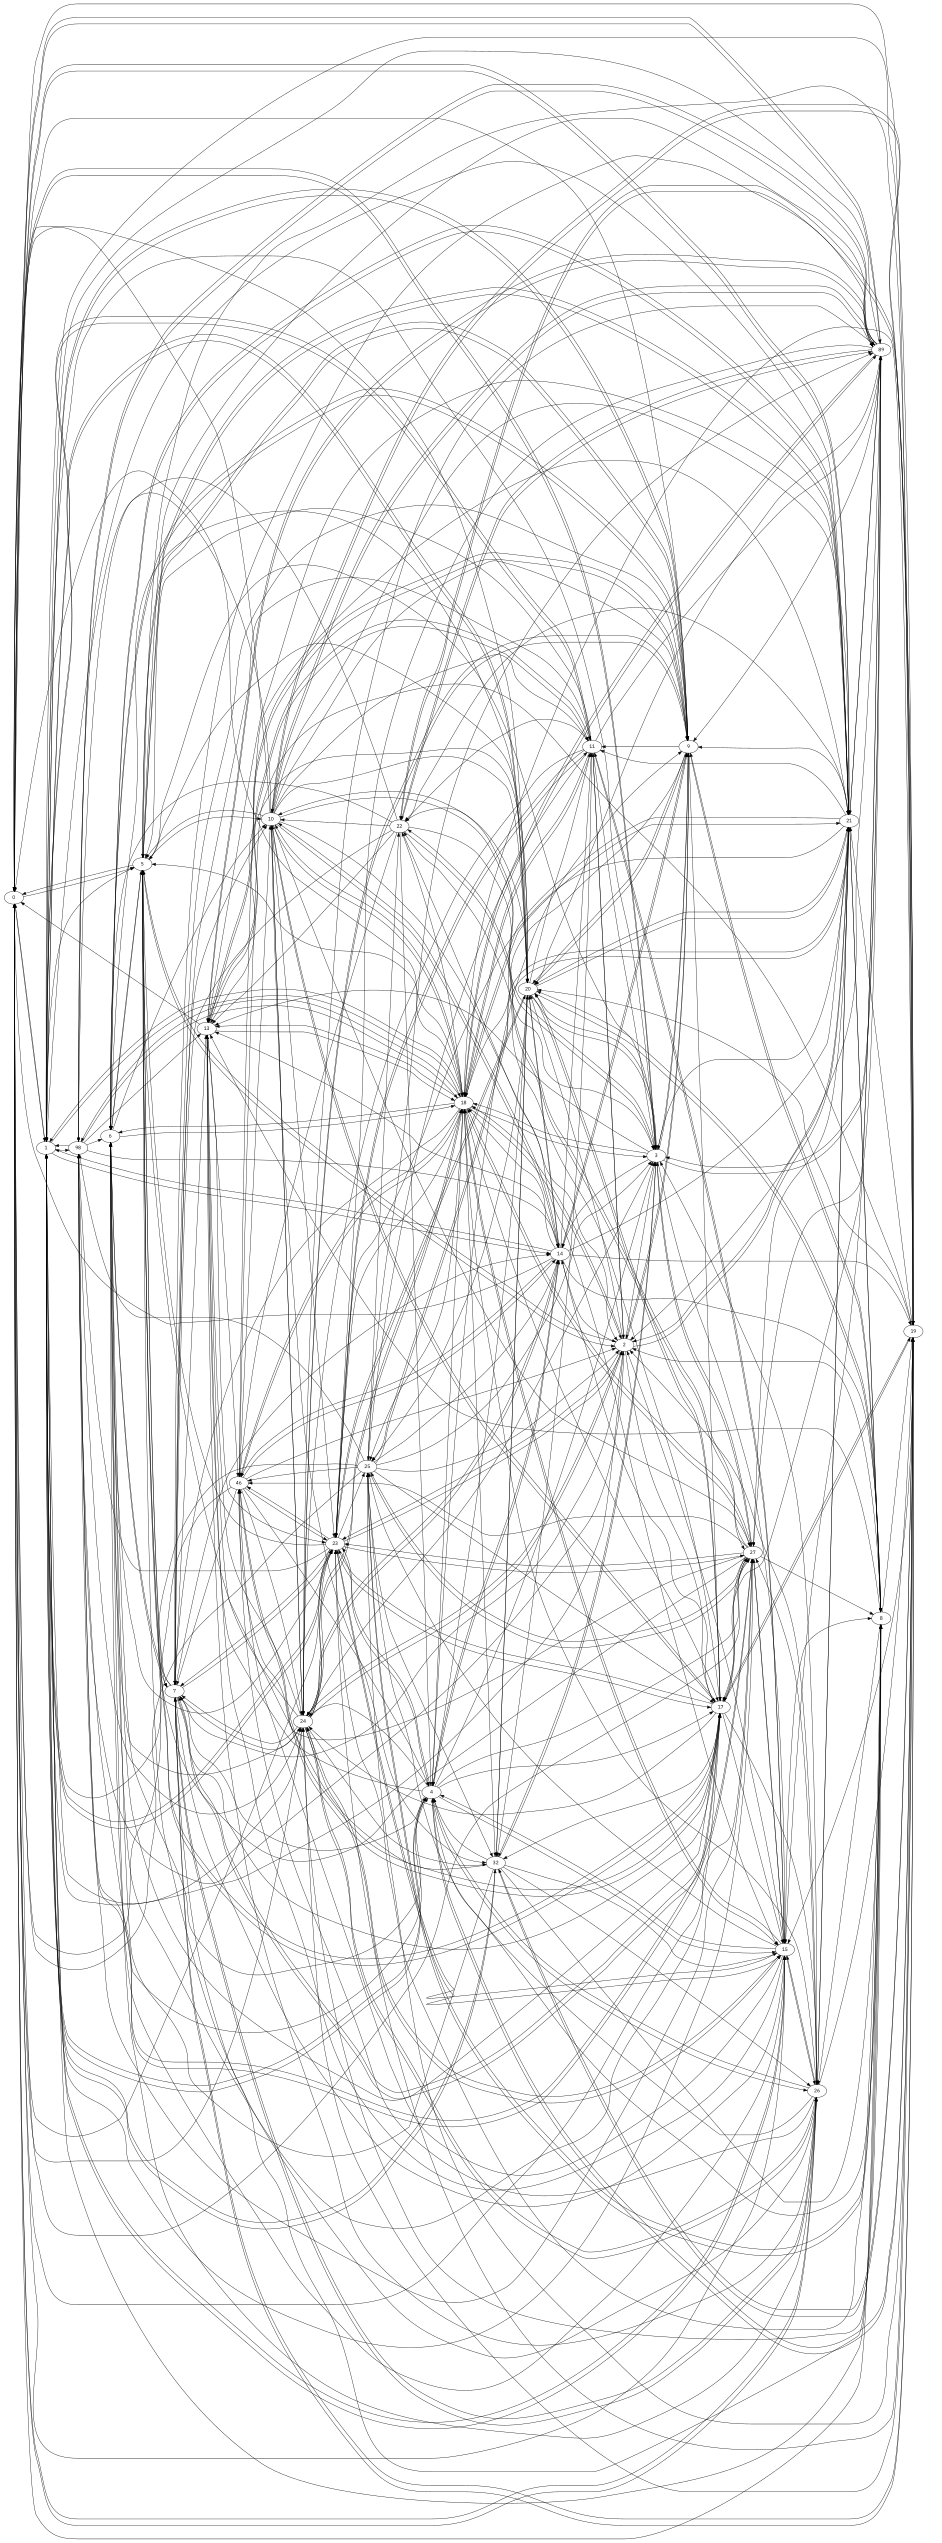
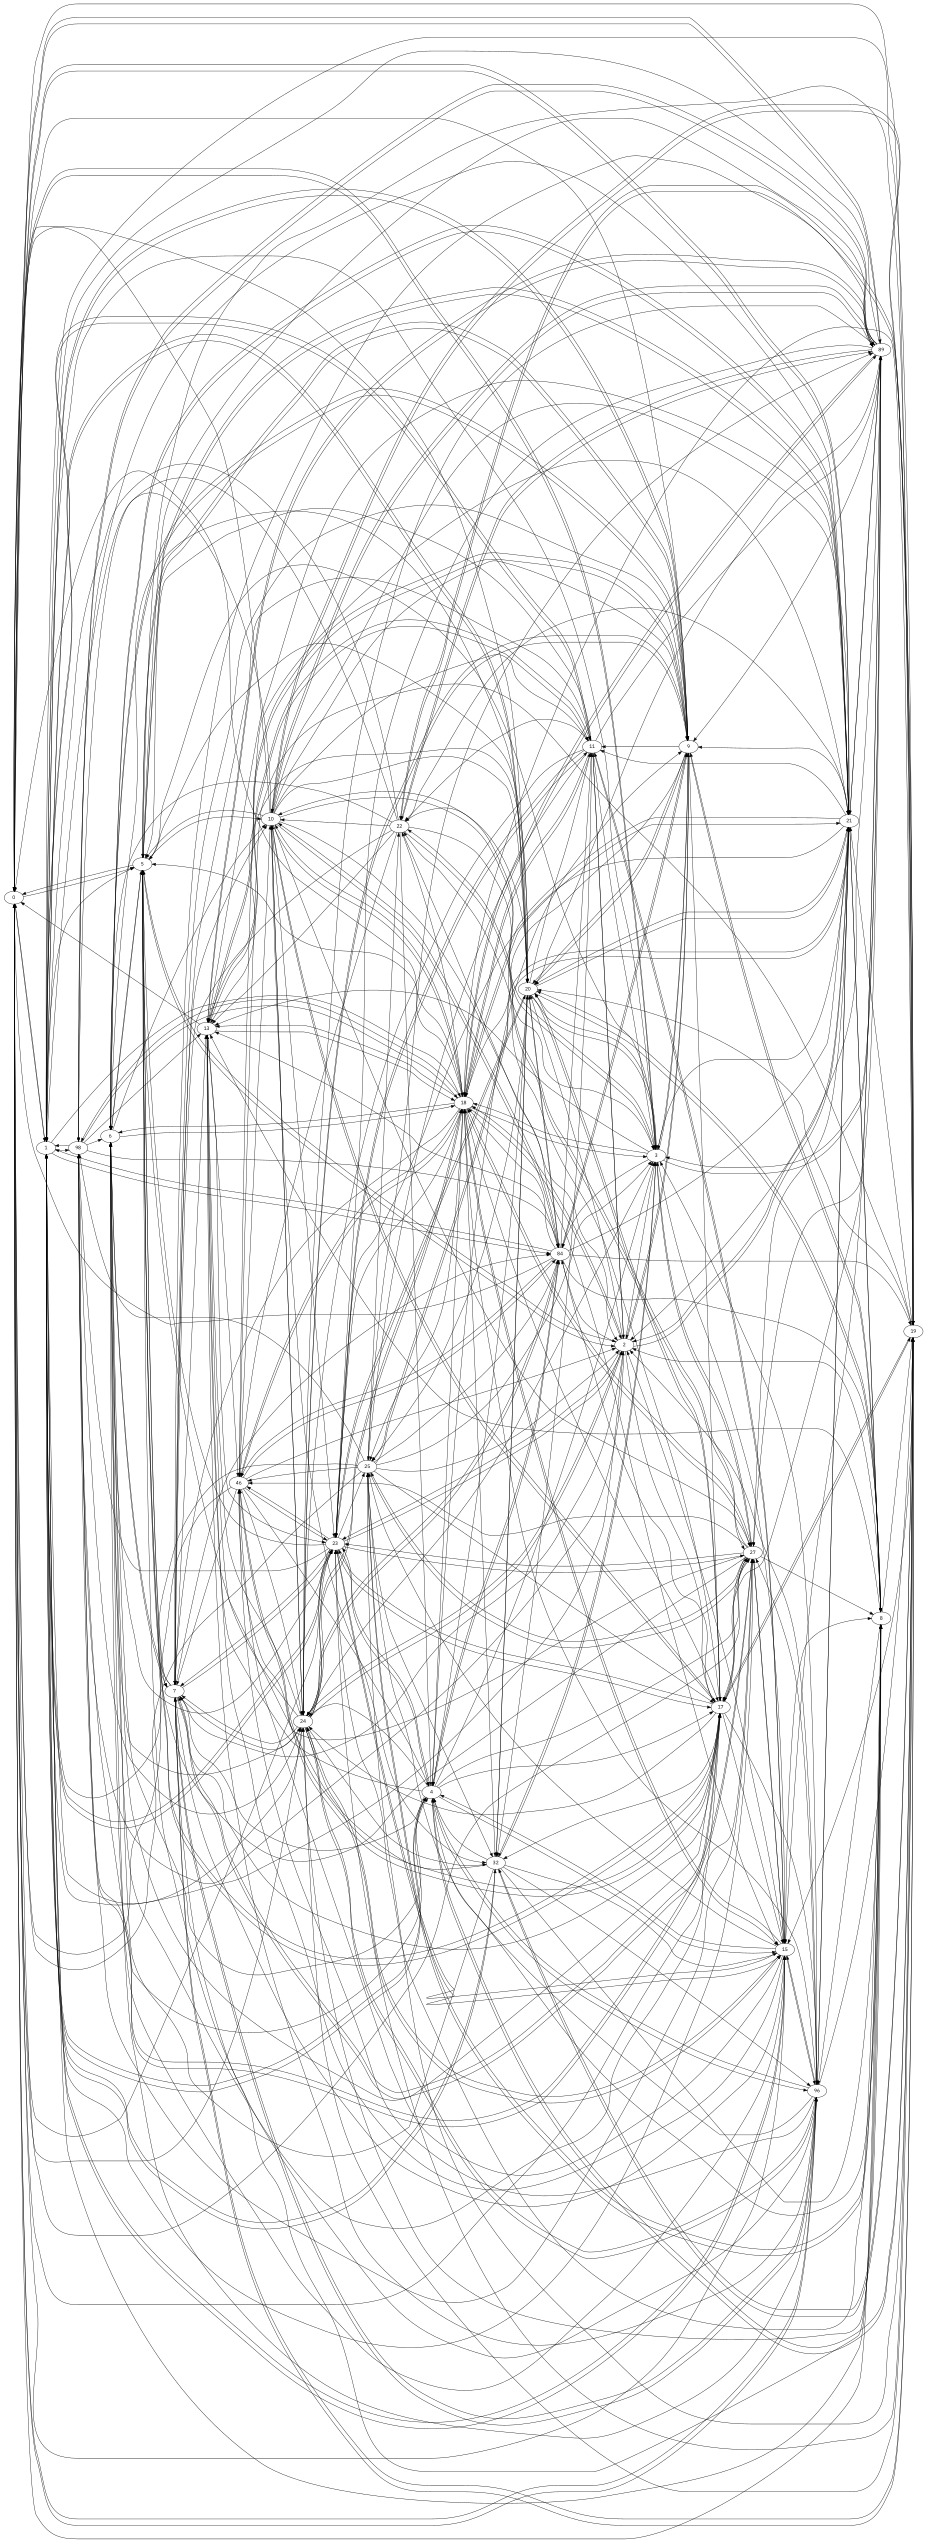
edge "18" -> "1": now "22" -> "1"
node "14": label "14" -> "84"
node "26": label "26" -> "96"
